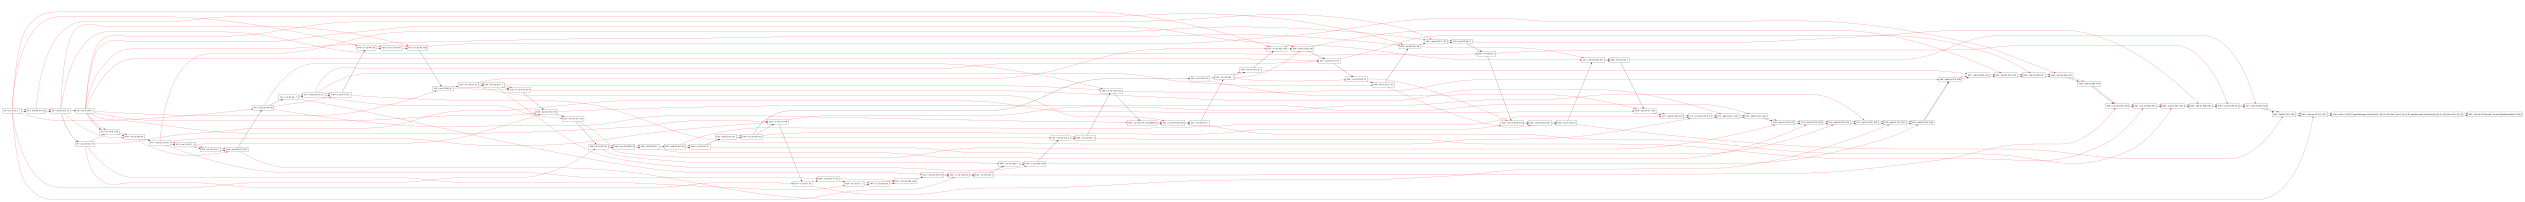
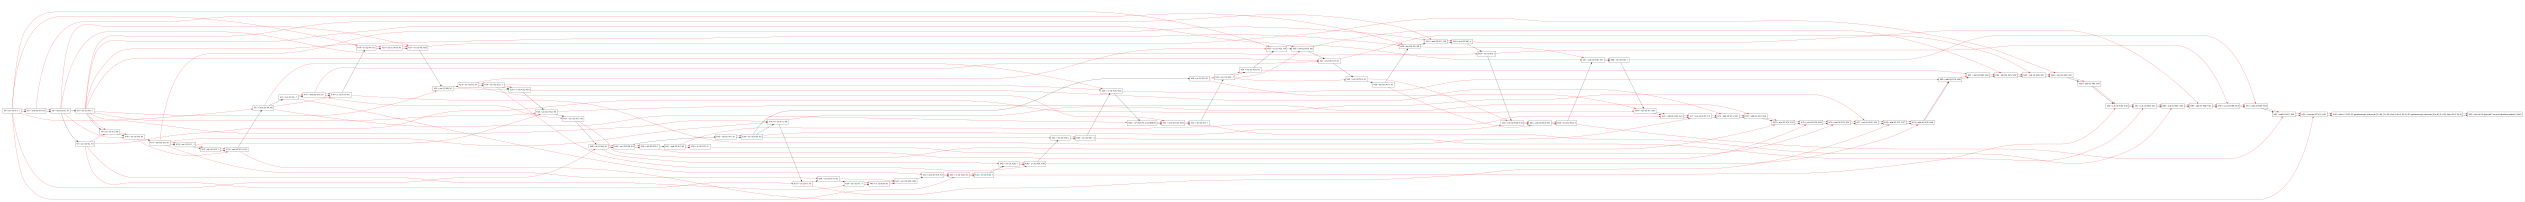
edge "%17 = and i32 %16, %1" -> "%59 = and i32 %17, %0": removed
edge "%32 = or i32 %31, %1" -> "%33 = and i32 %1, %0": now "%29 = xor i32 %28, %2" -> "%33 = and i32 %1, %0"
